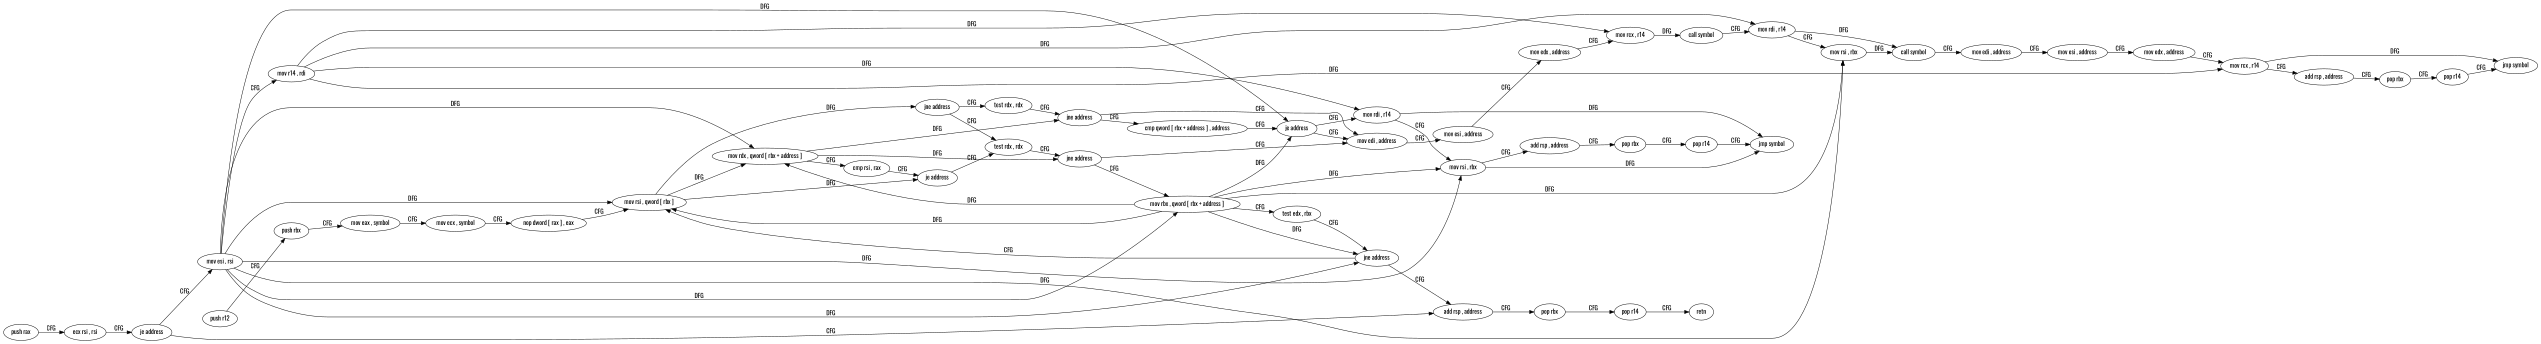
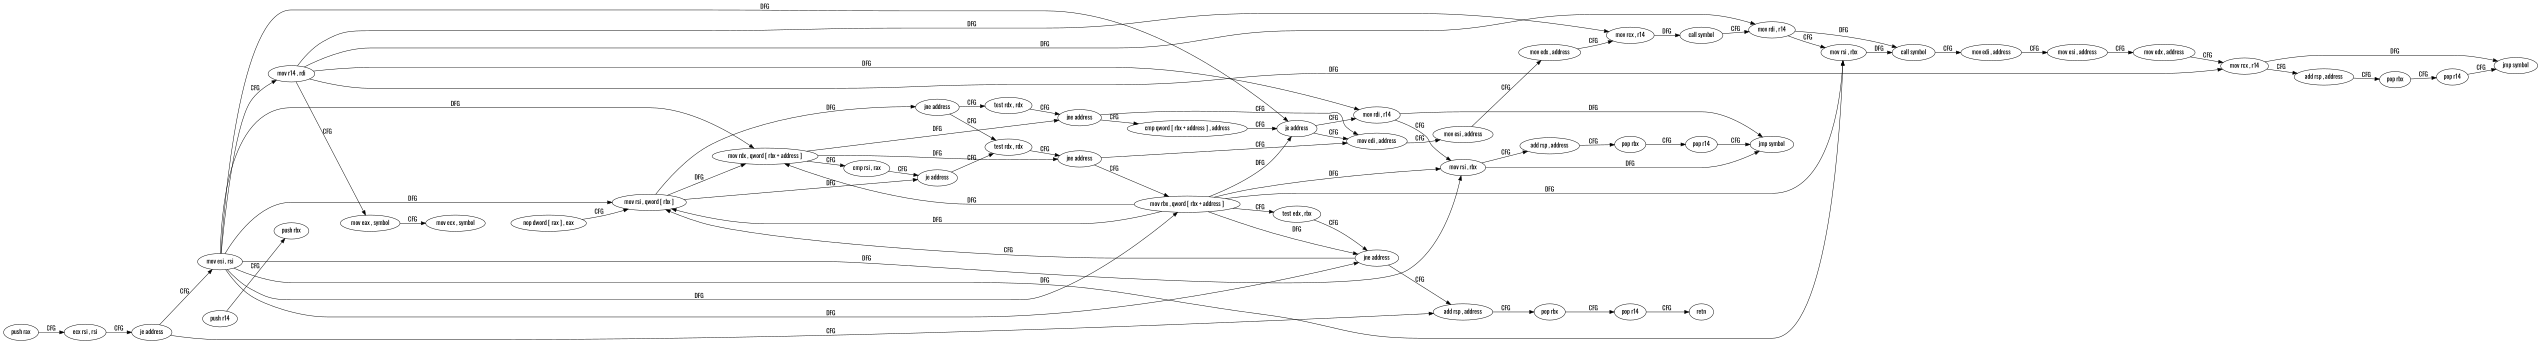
edge "mov ecx , symbol" -> "nop dword [ rax ] , eax": removed, label "CFG"
edge "push rbx" -> "mov eax , symbol": now "mov r14 , rdi" -> "mov eax , symbol"
node "push r12": label "push r12" -> "push r14"
